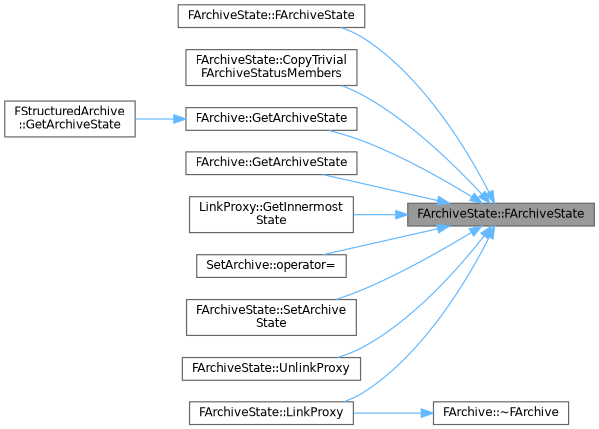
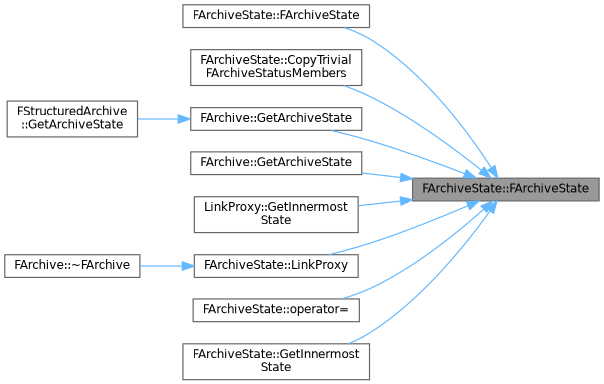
node "SetArchive::operator=": label "SetArchive::operator=" -> "FArchiveState::operator="
node "FArchiveState::SetArchive State": label "FArchiveState::SetArchive State" -> "FArchiveState::GetInnermost State"
node "FArchiveState::UnlinkProxy": removed
edge "FArchiveState::LinkProxy" -> "FArchive::~FArchive": reversed
